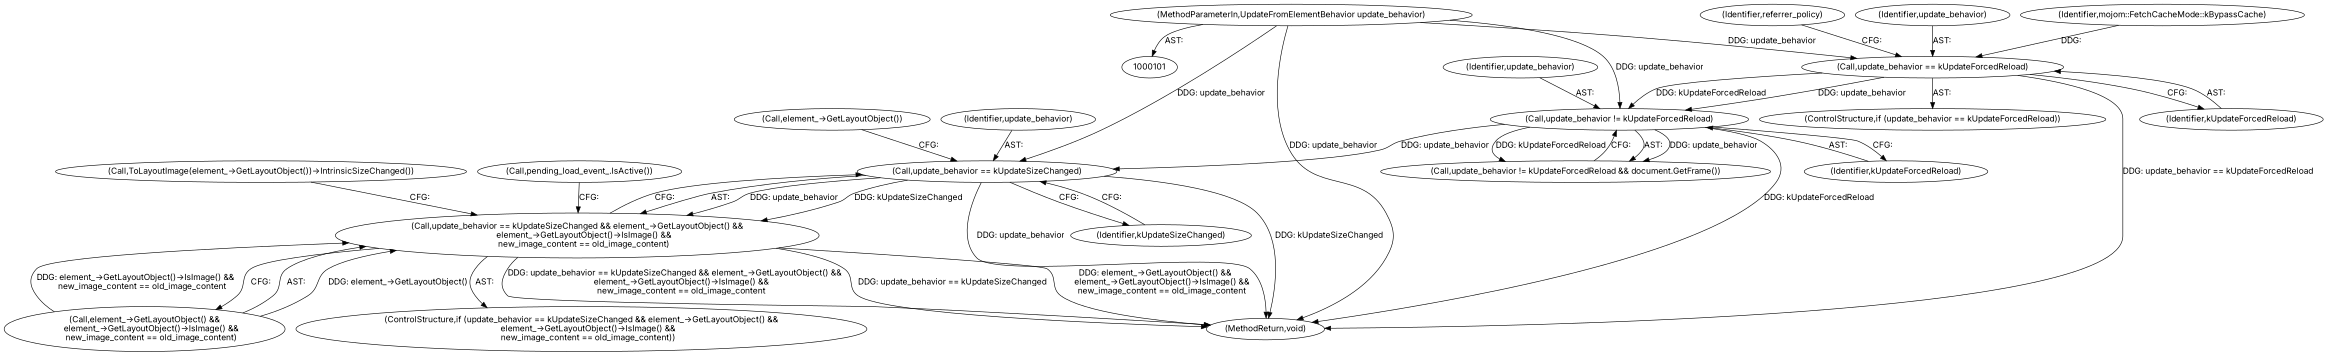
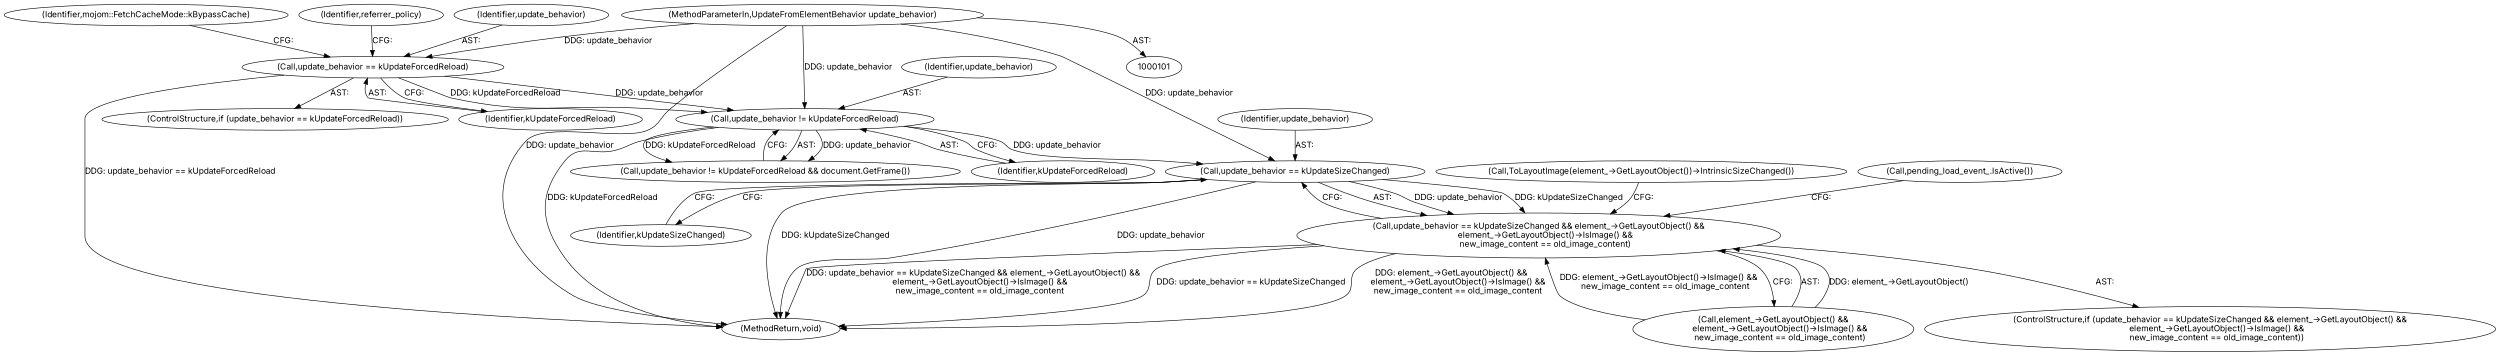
edge "(Identifier,mojom::FetchCacheMode::kBypassCache)" -> "(Call,update_behavior == kUpdateForcedReload)": label "DDG: " -> "CFG: "
node "(Call,element_->GetLayoutObject())": removed
